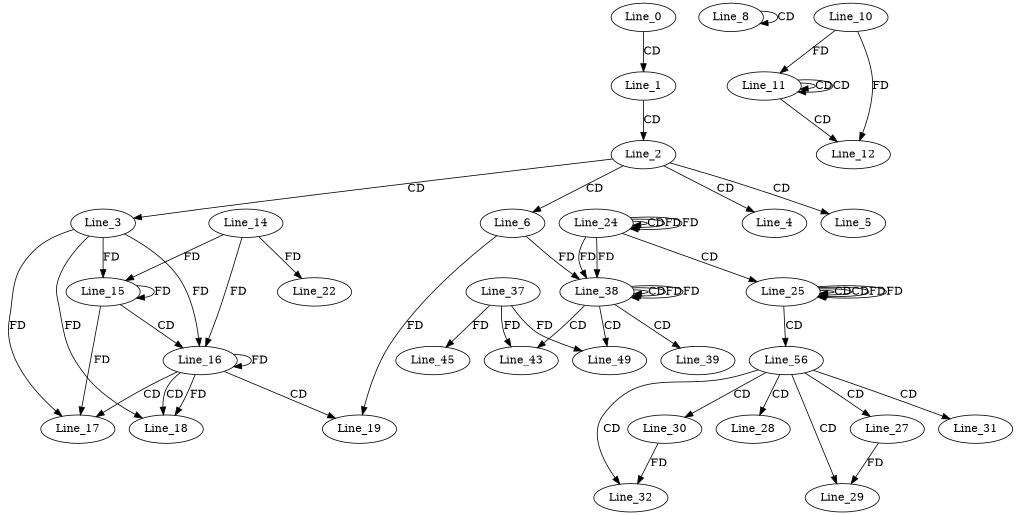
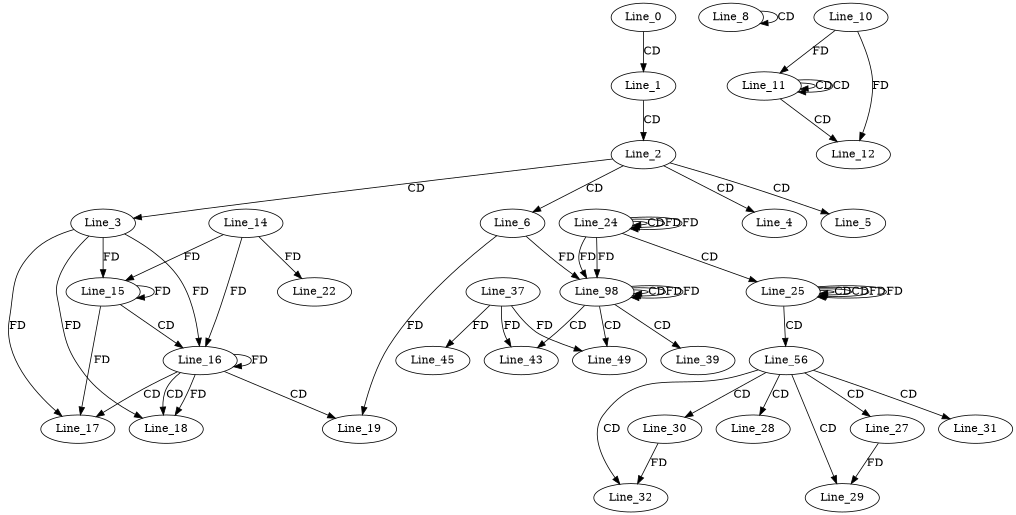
node "Line_38": label "Line_38" -> "Line_98"
